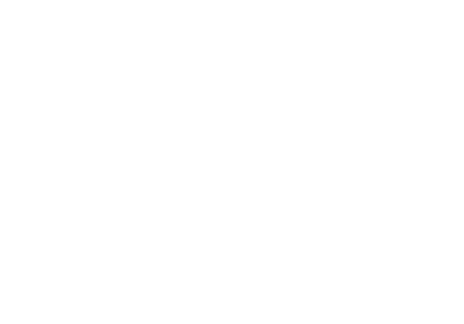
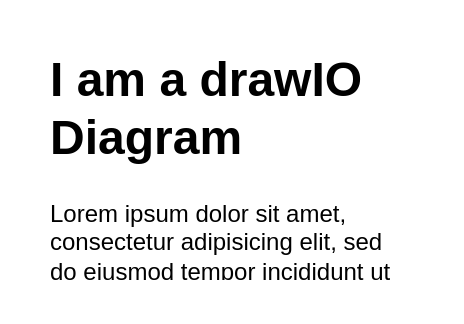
node "I am a drawIO DiagramLorem ipsum dolor sit amet, consectetur adipisicing elit, sed do eiusmod tempor incididunt ut labore et dolore magna aliqua.": added
